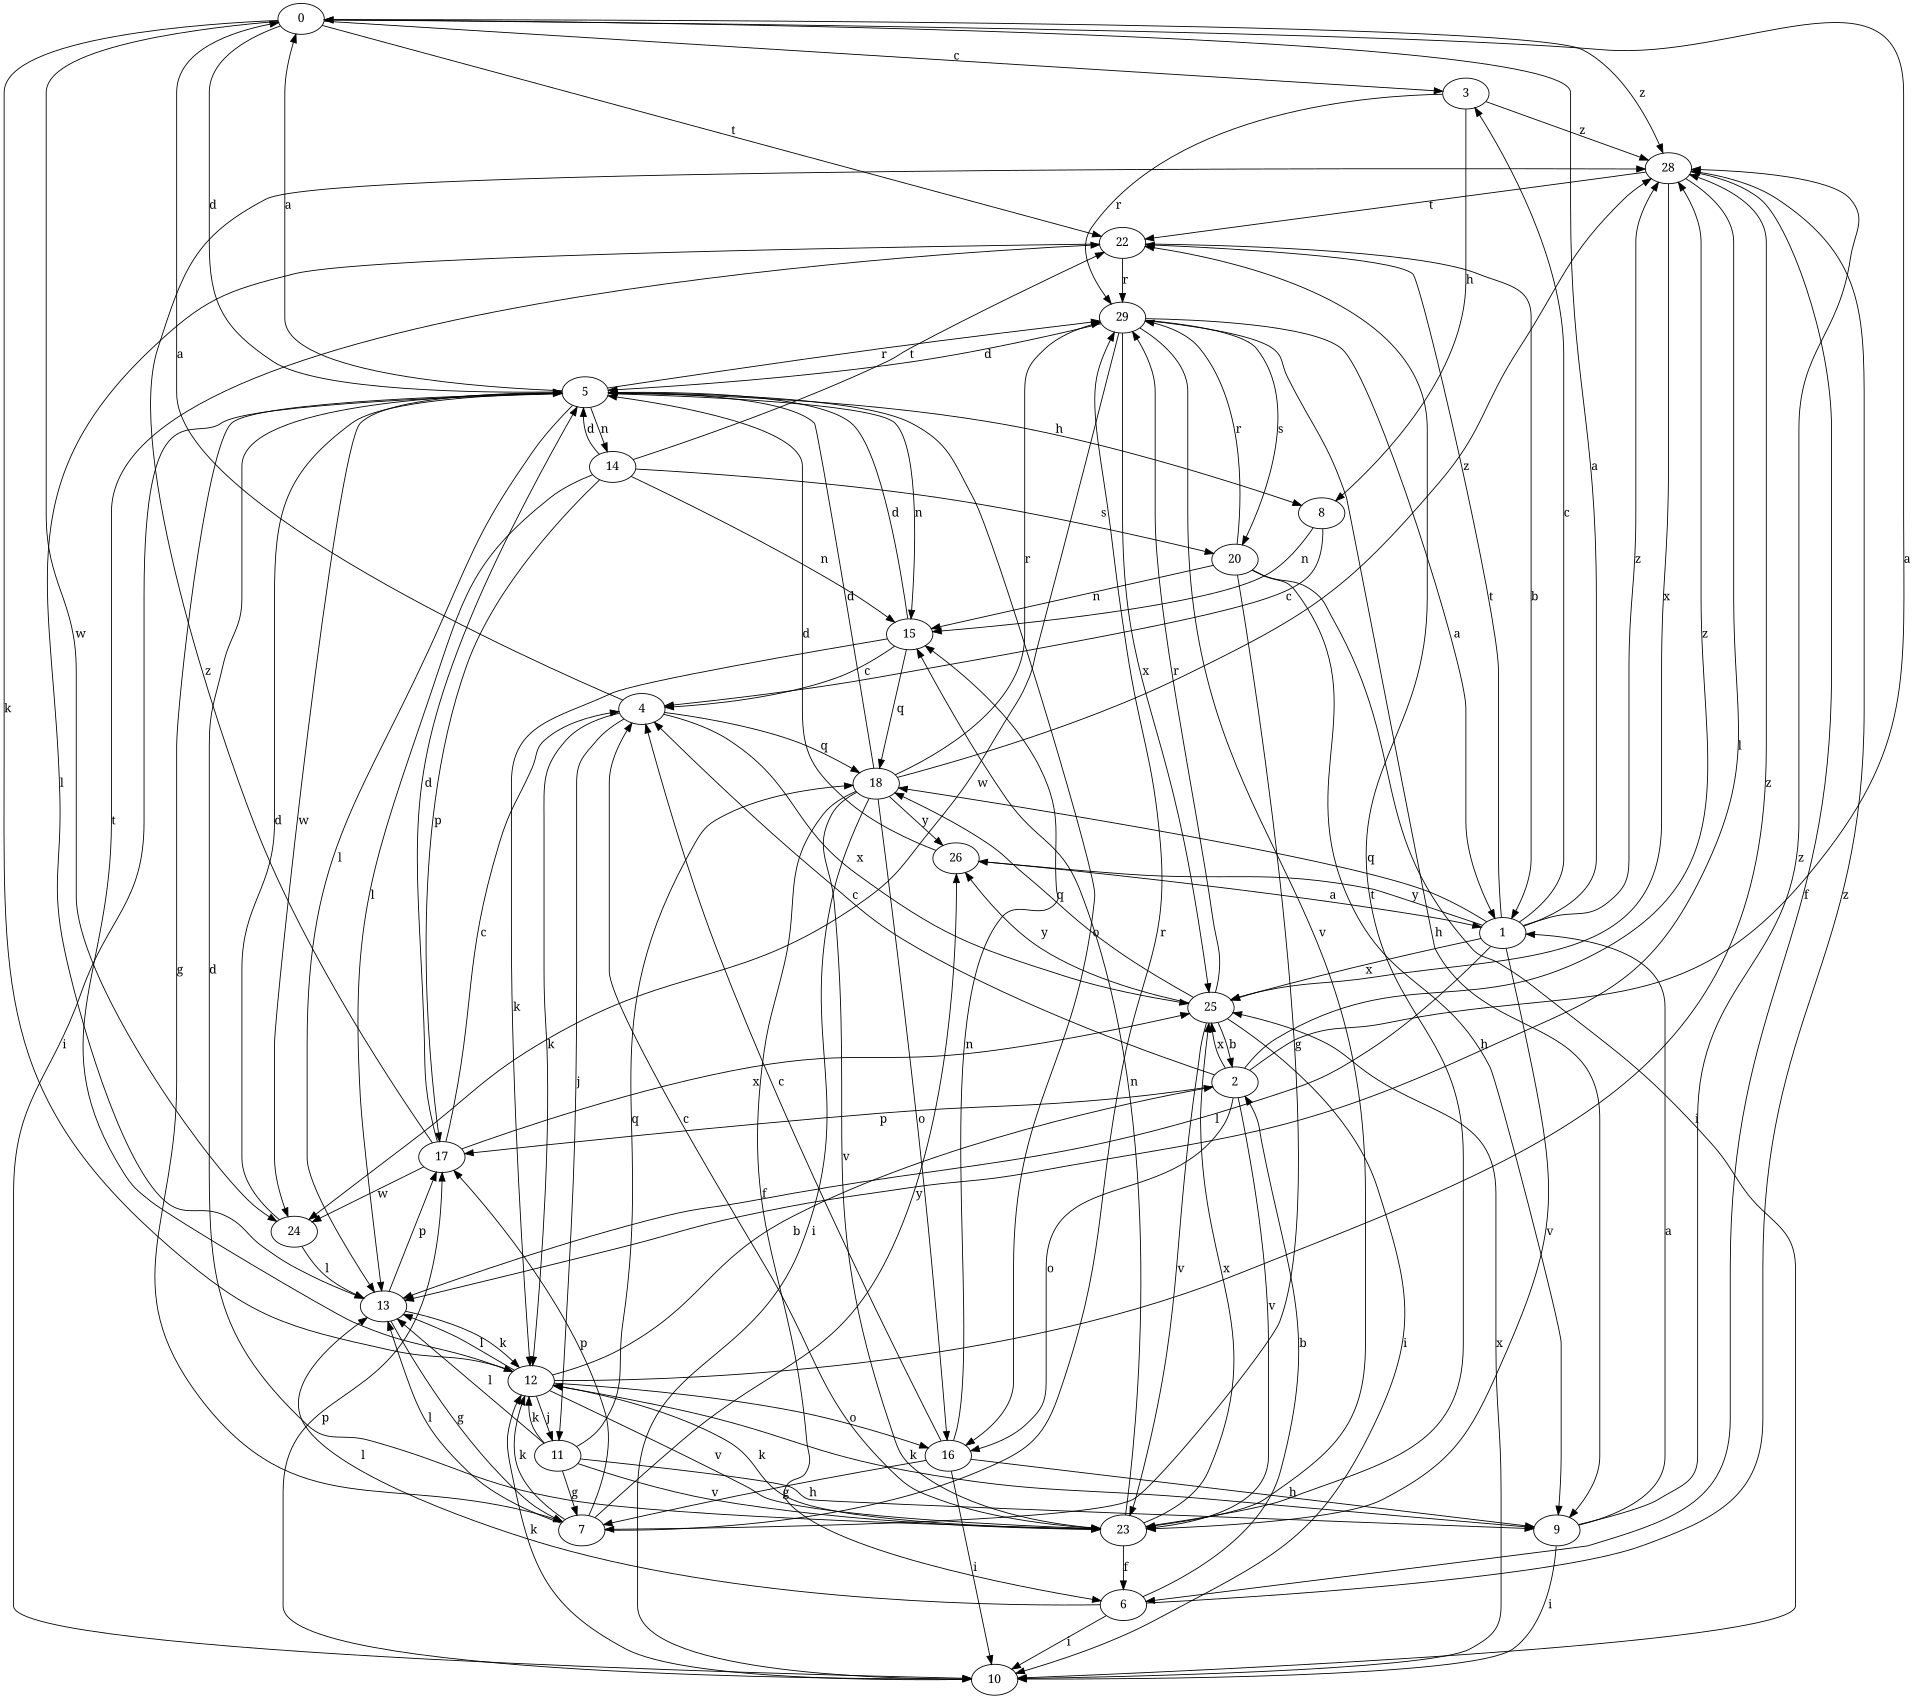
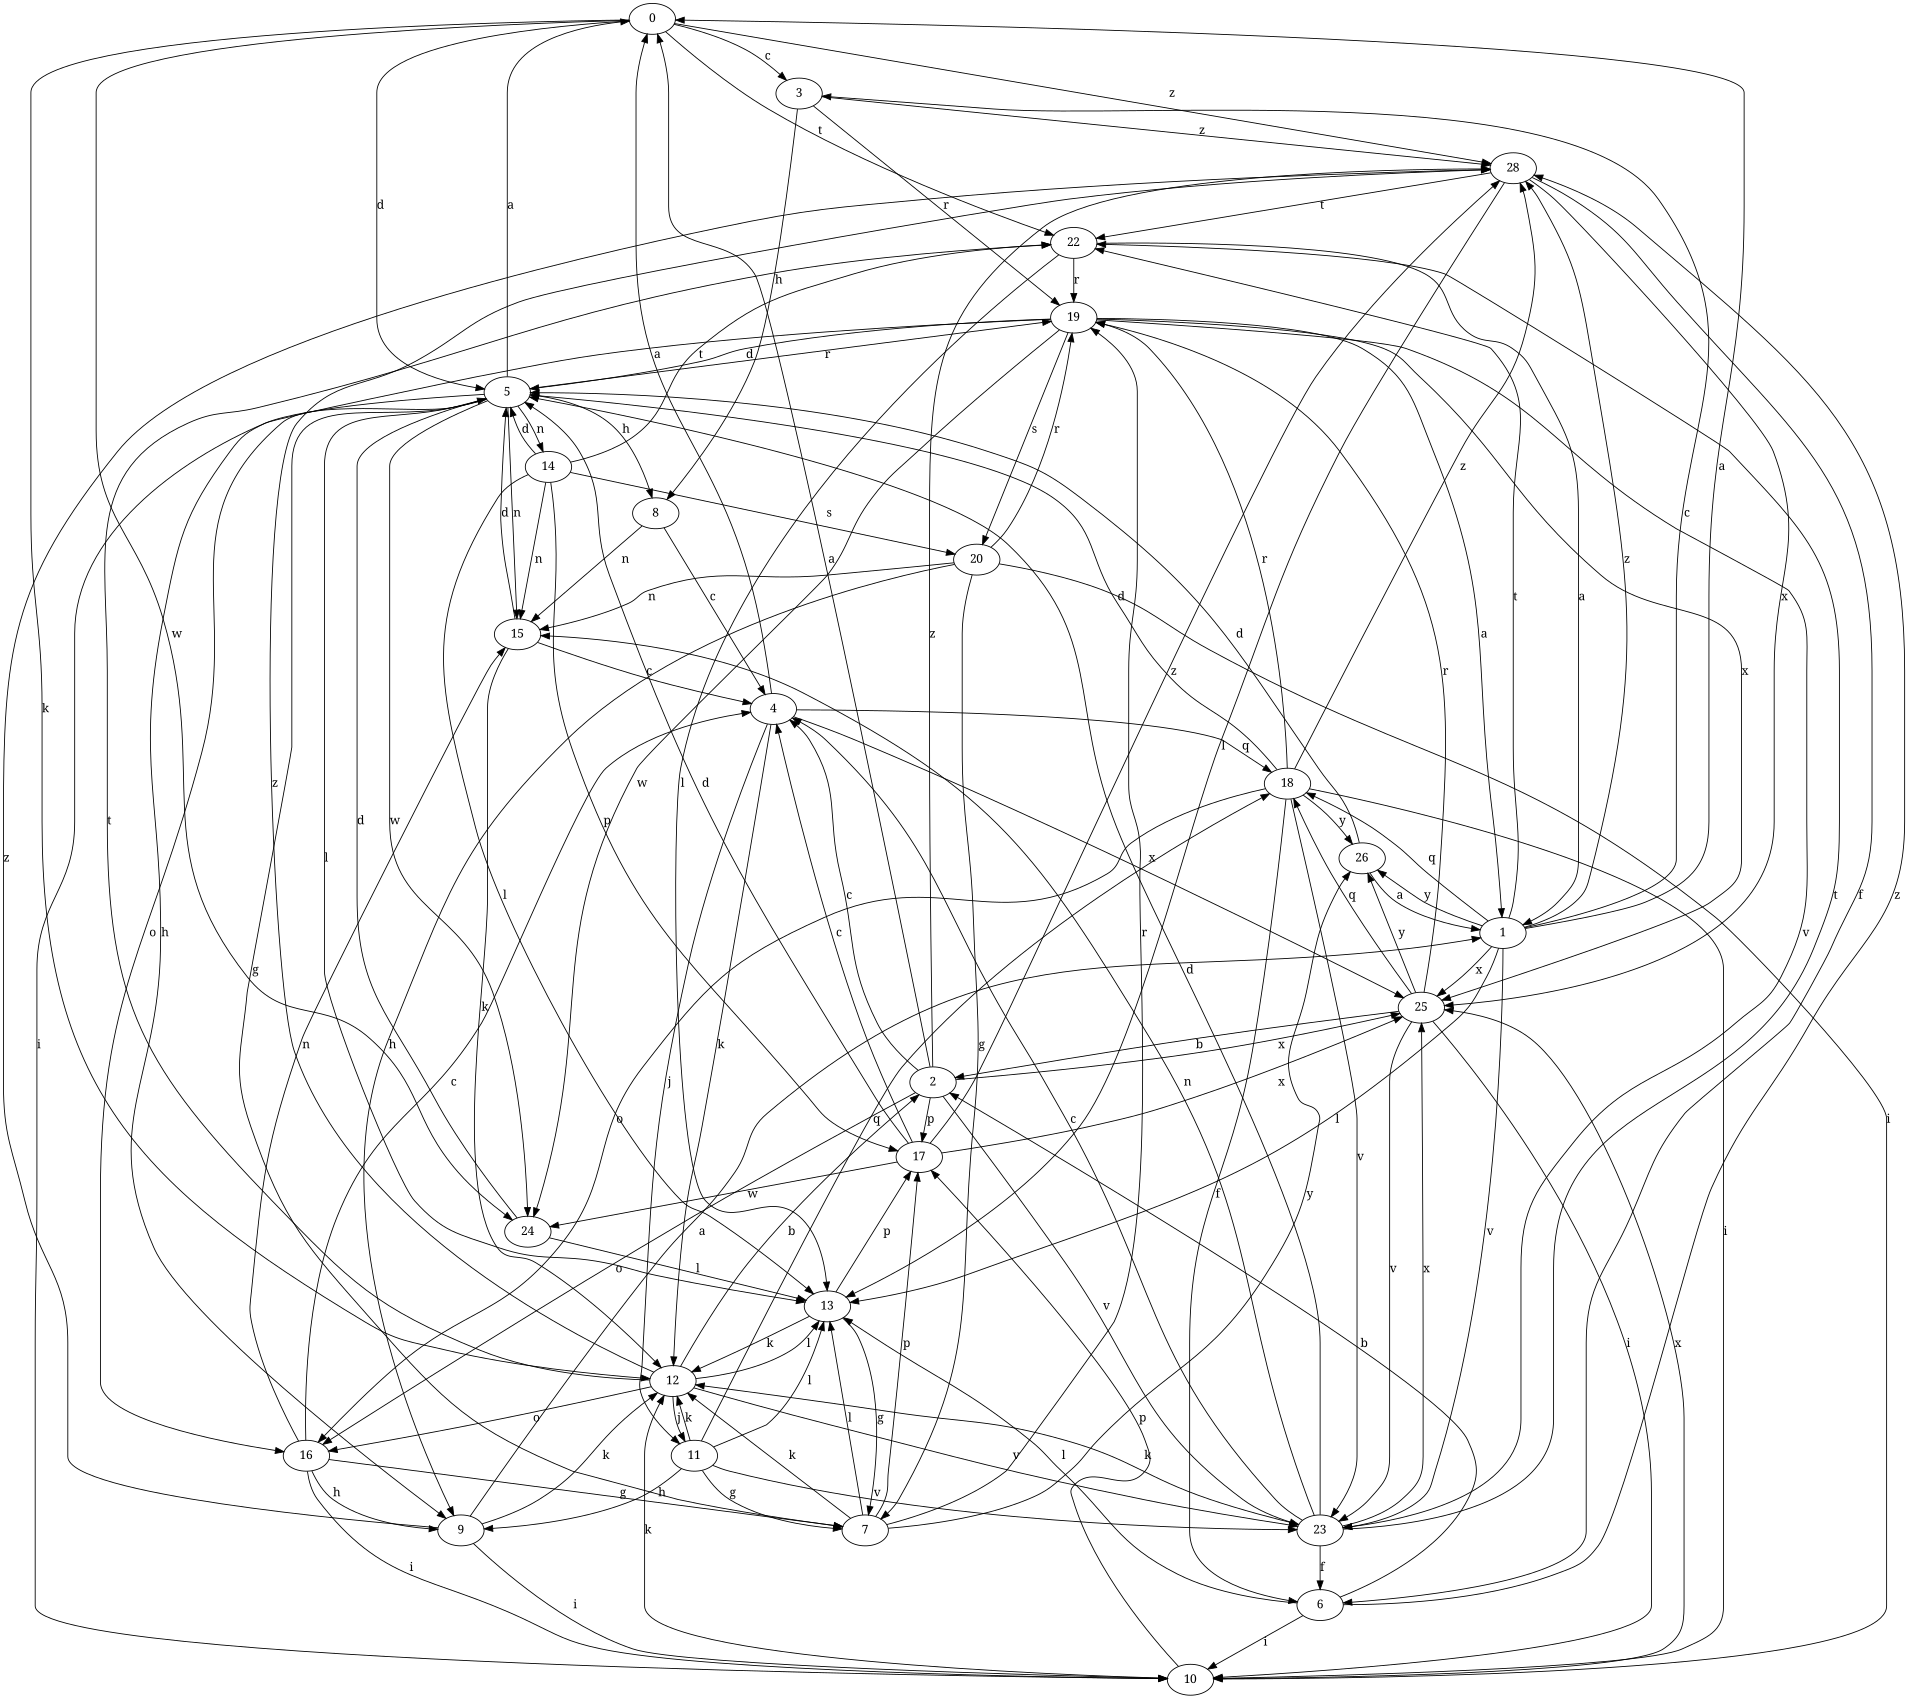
node "29": label "29" -> "19"
edge "22" -> "1": label "b" -> "a"
edge "15" -> "18": removed, label "q"
